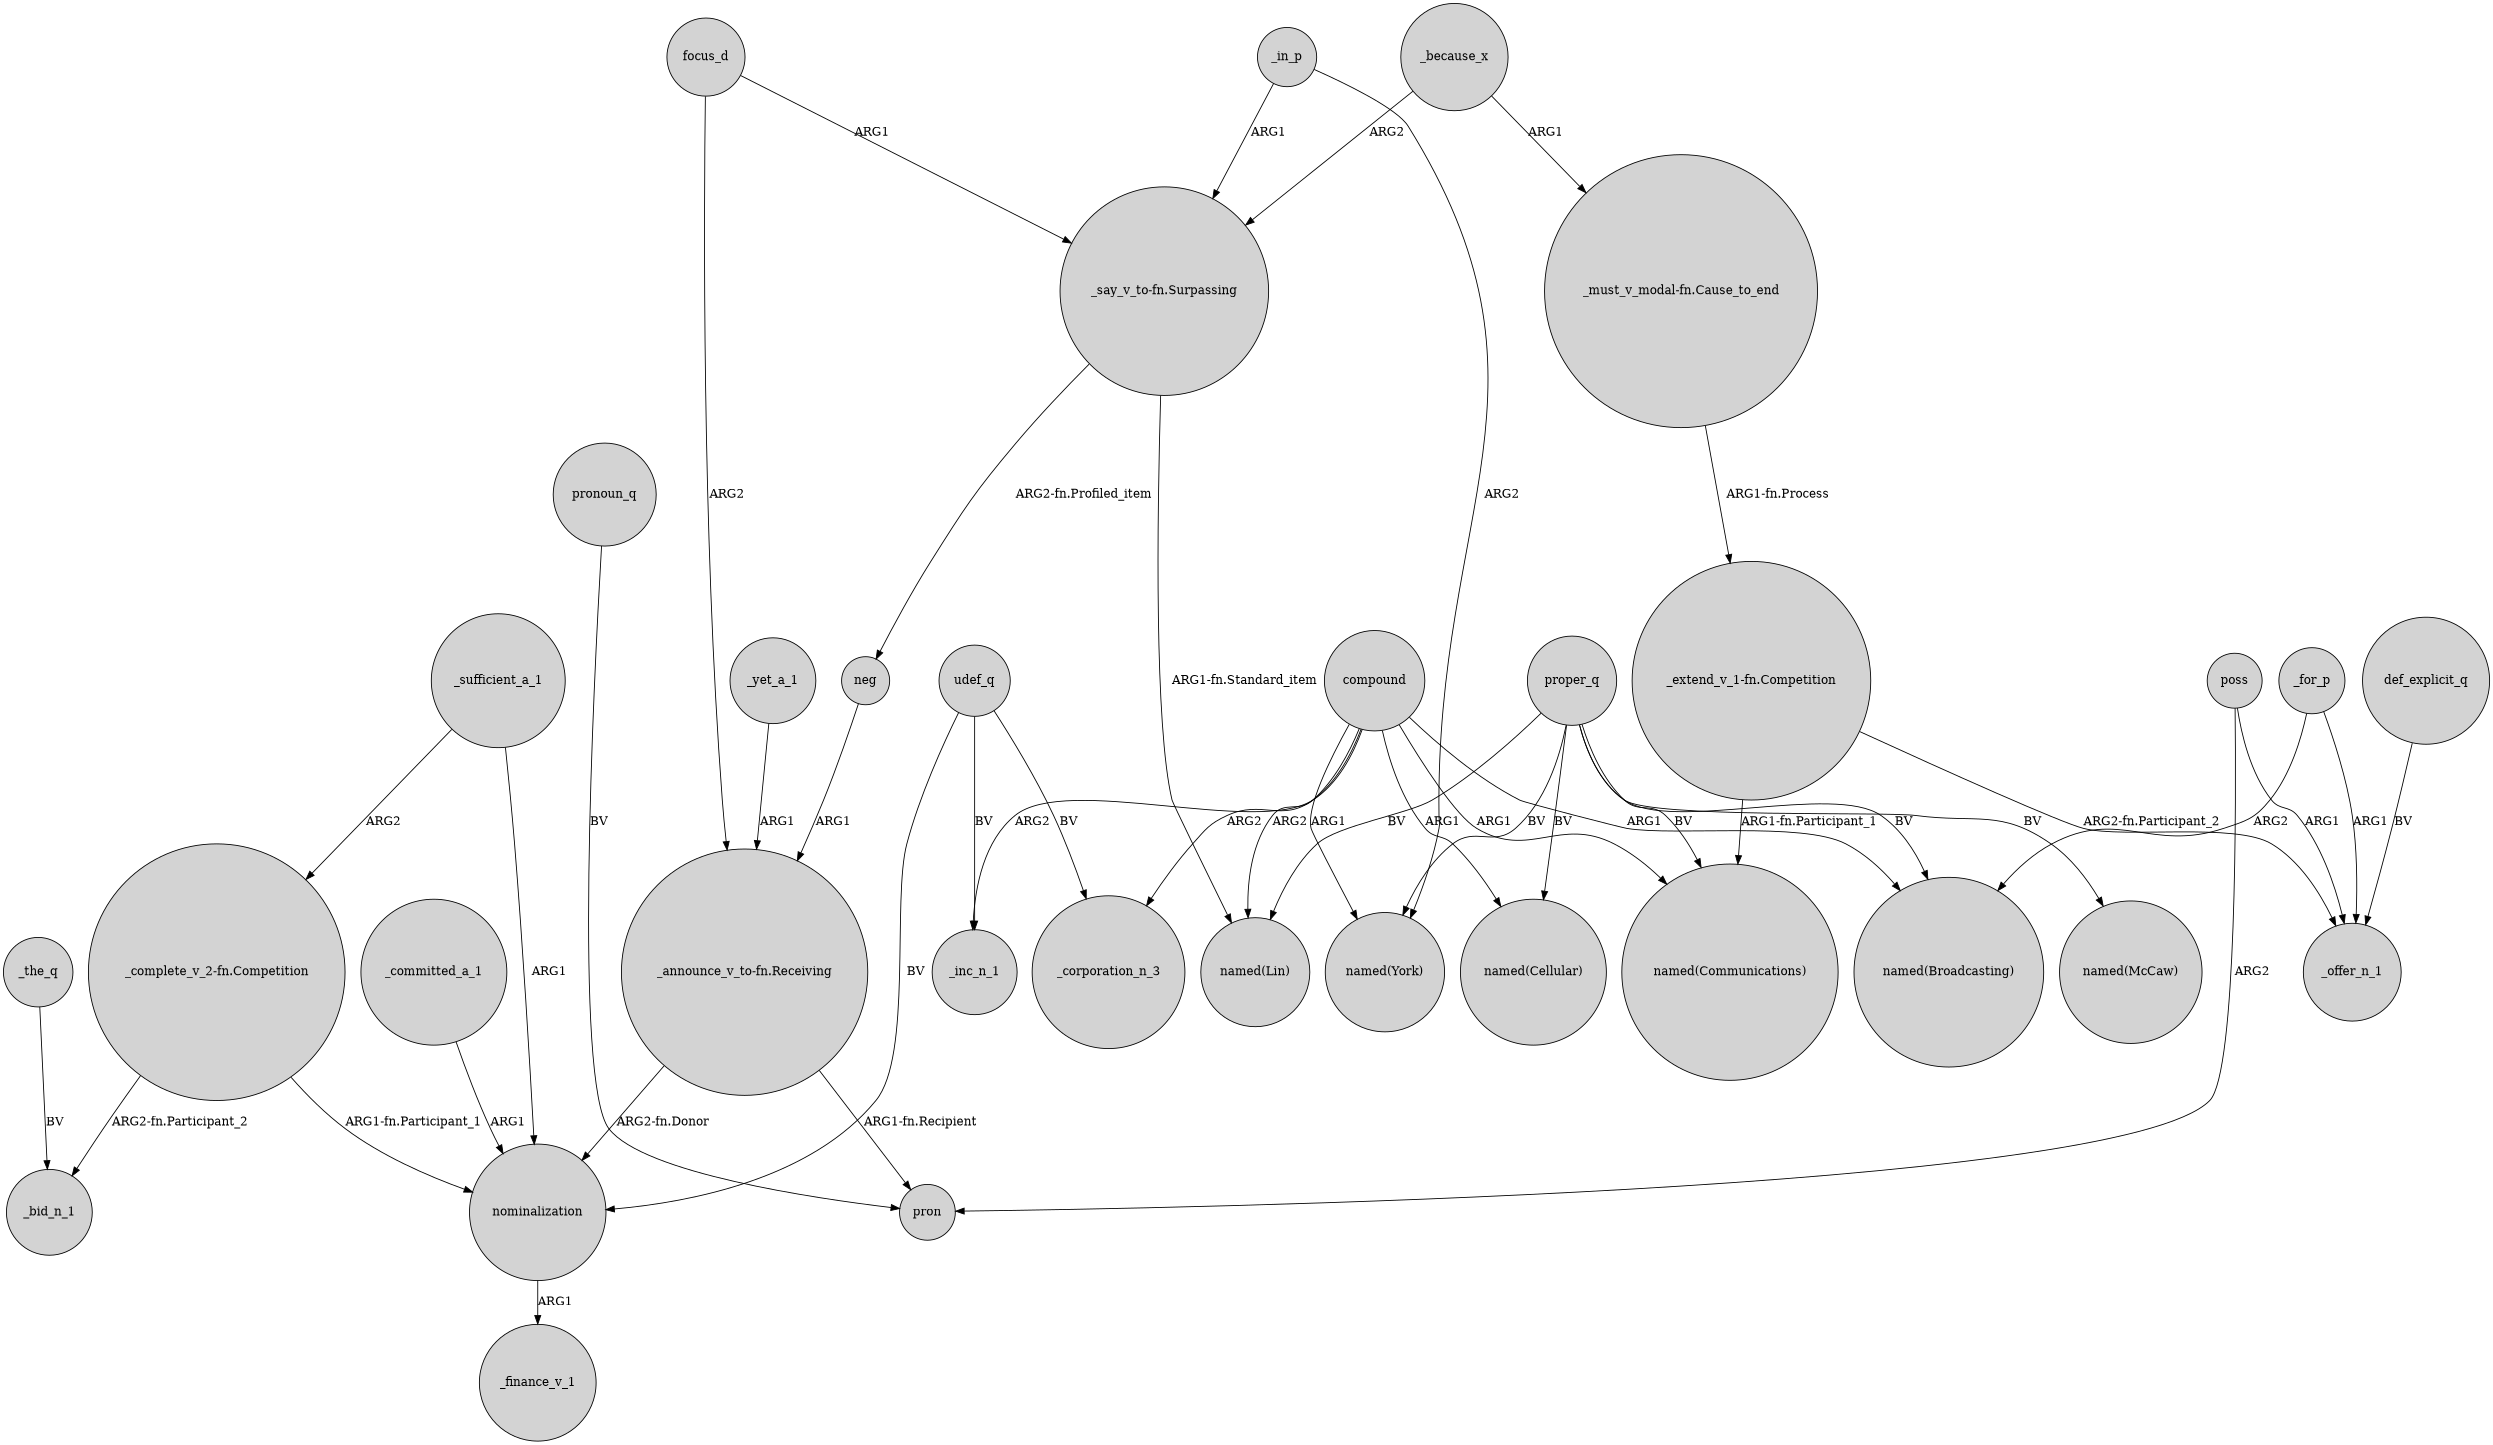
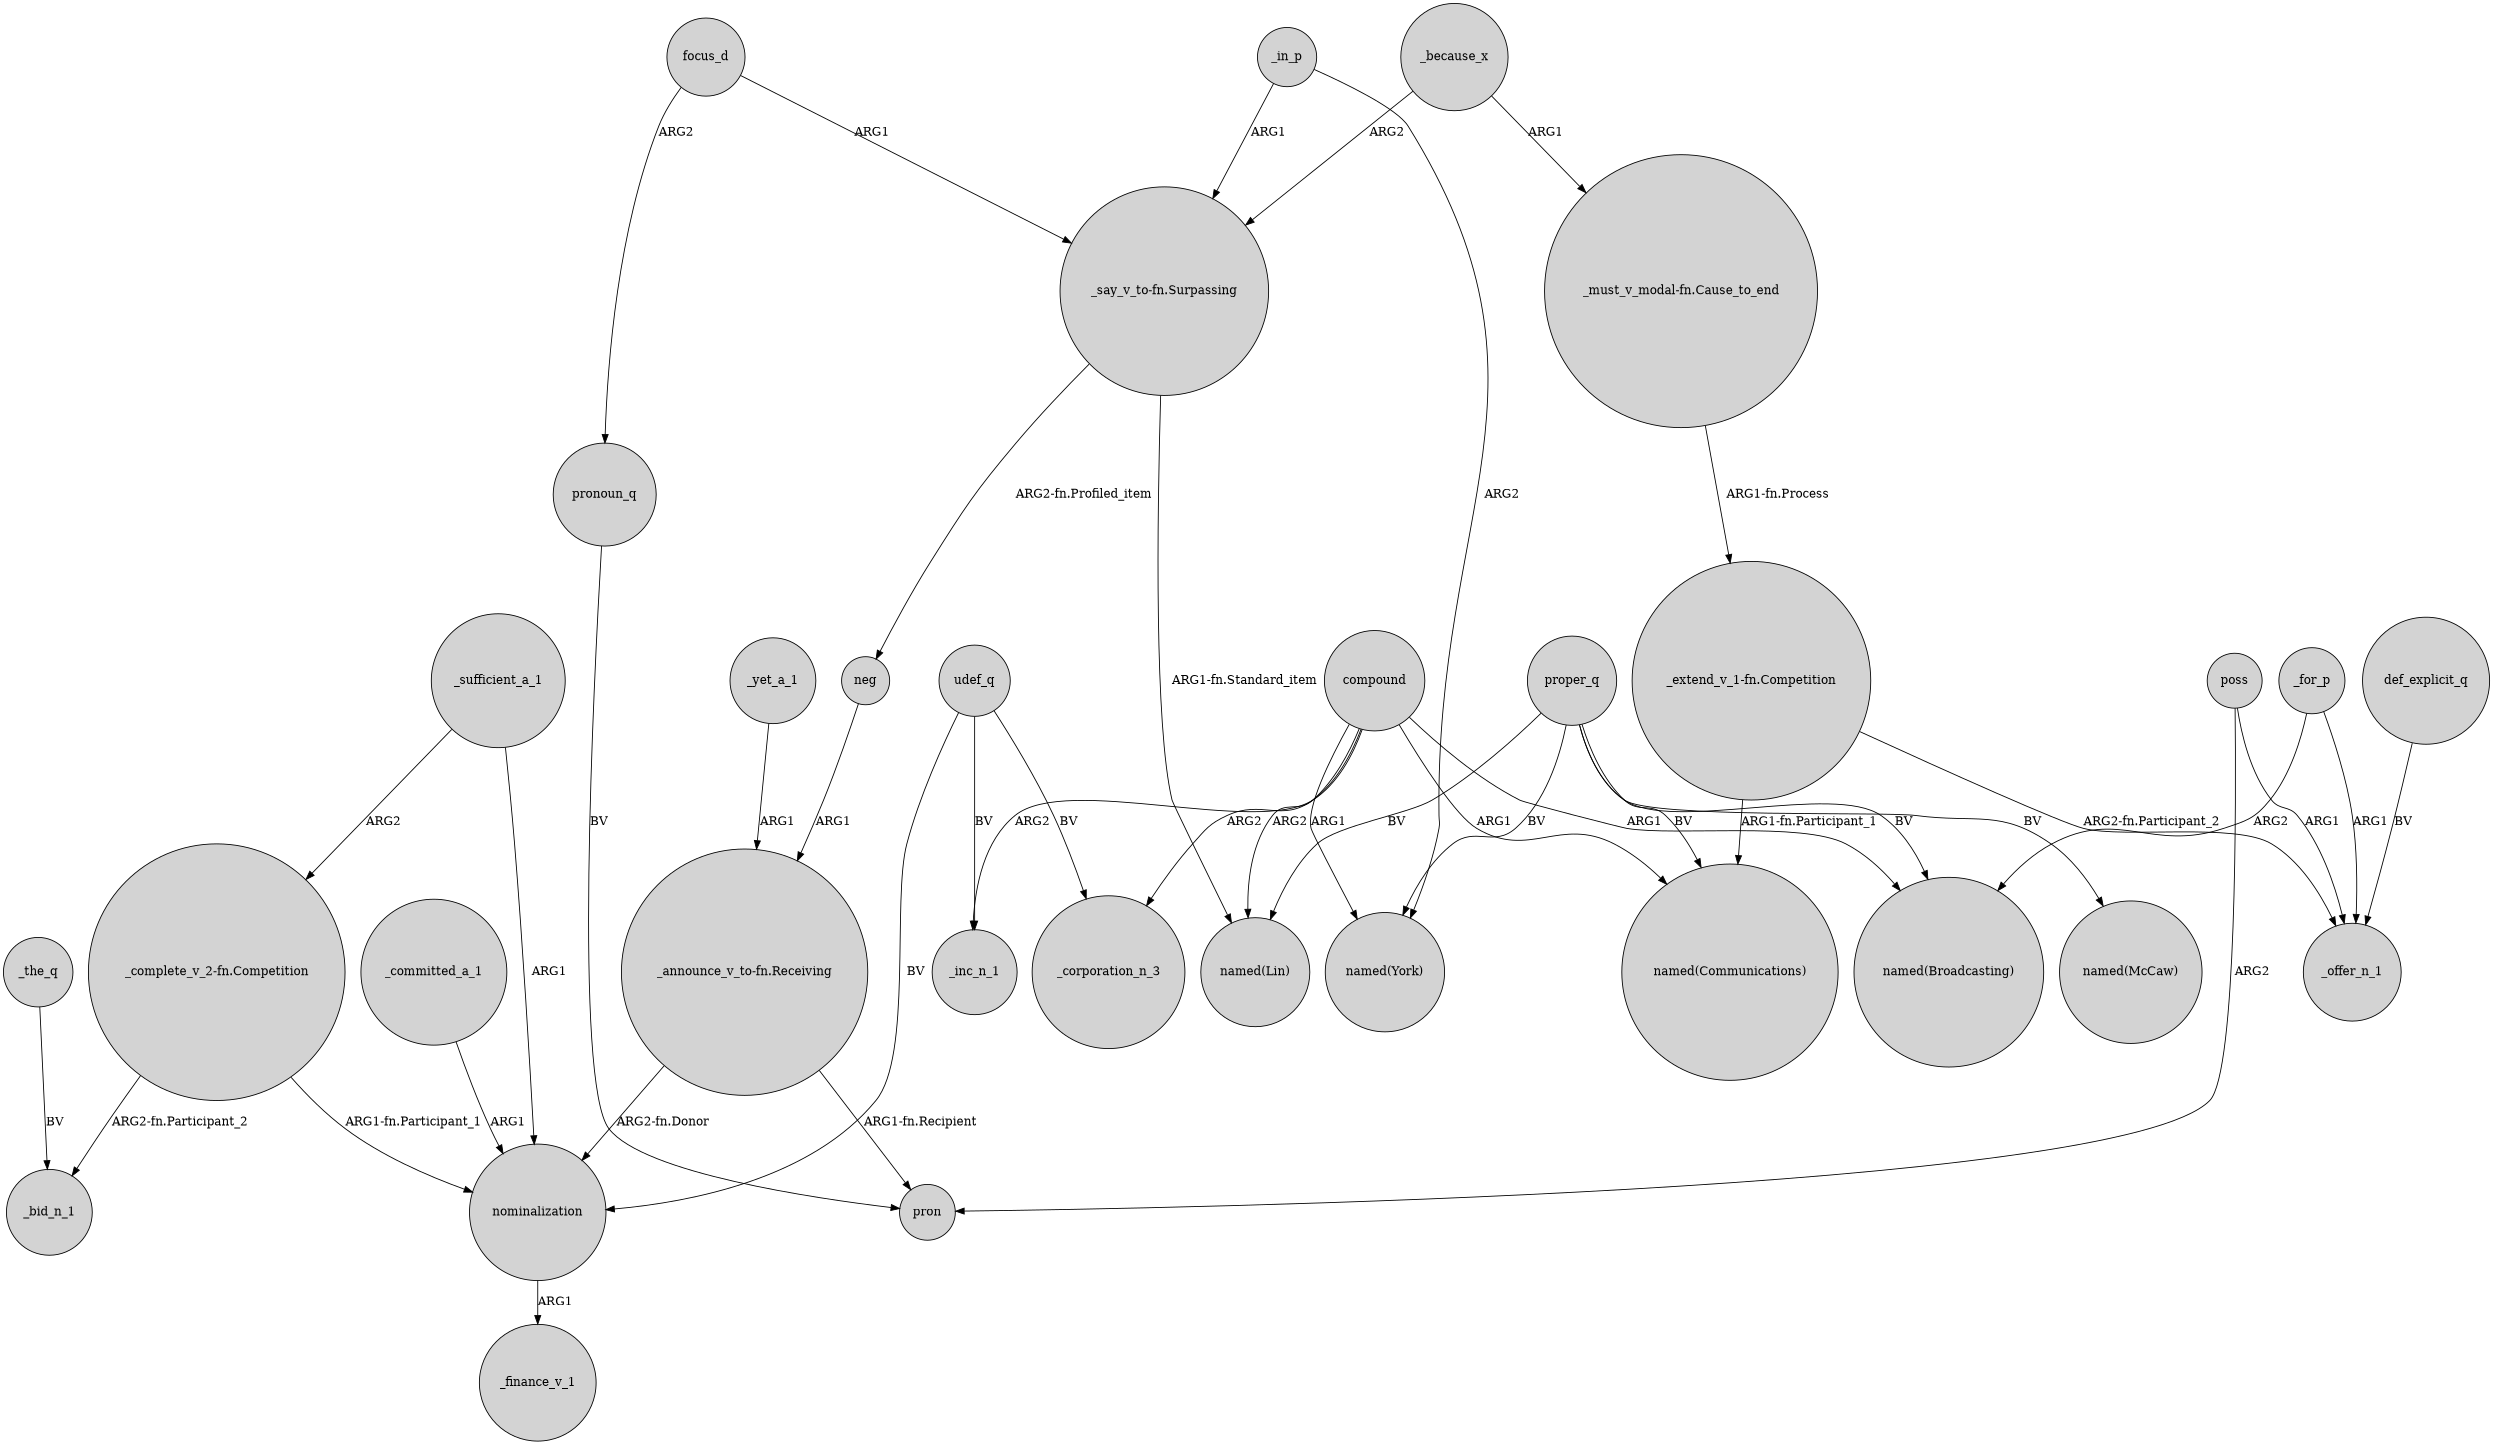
edge "focus_d" -> "_announce_v_to-fn.Receiving": now "focus_d" -> "pronoun_q"
node "named(Cellular)": removed
